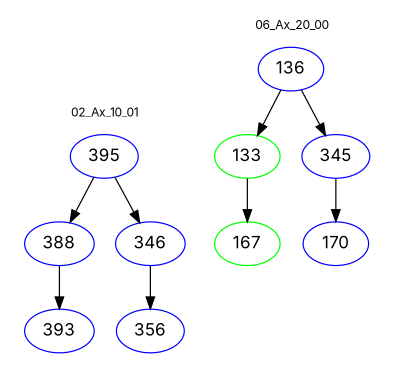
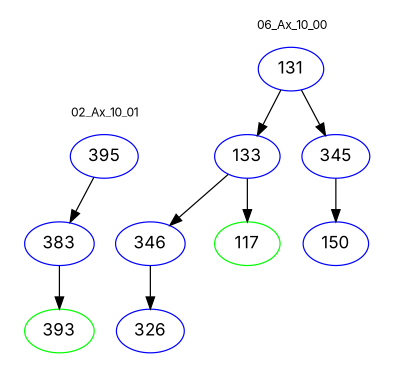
cluster "06_Ax_20_00": label "06_Ax_20_00" -> "06_Ax_10_00"
node "136": label "136" -> "131"
node "133": color green -> blue
edge "395" -> "346": now "133" -> "346"
node "388": label "388" -> "383"
node "167": label "167" -> "117"
node "170": label "170" -> "150"
node "393": color blue -> green
node "356": label "356" -> "326"
